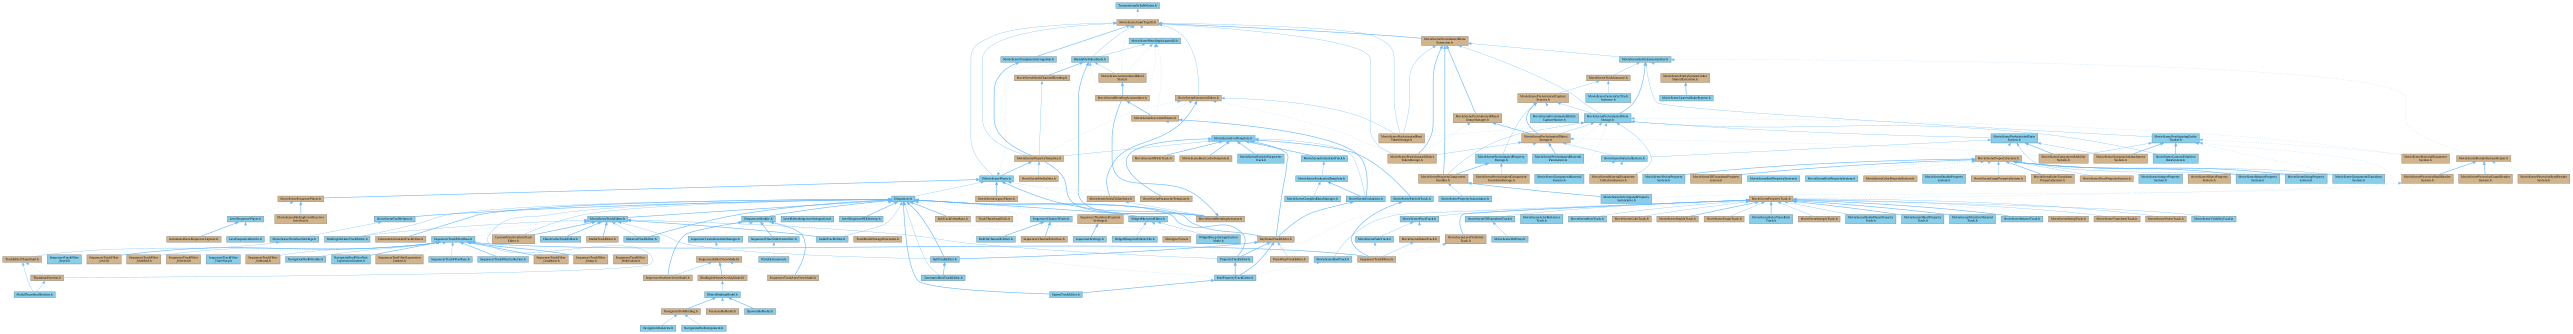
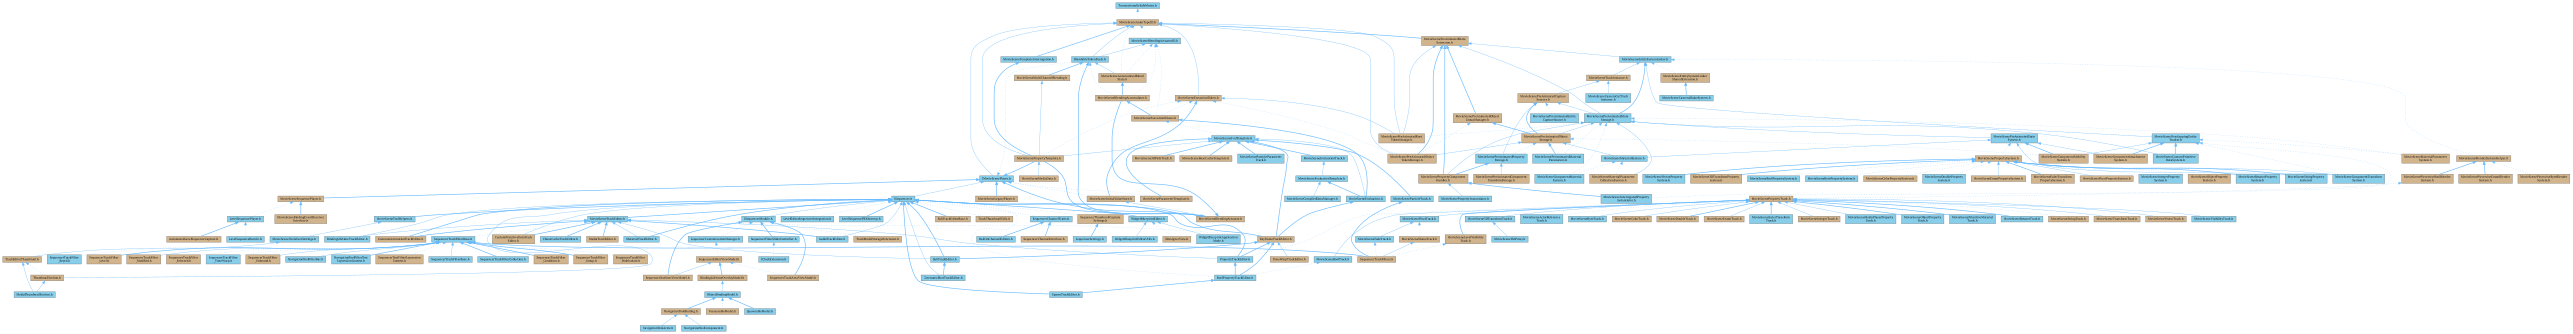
edge "IMovieScenePlayer.h" -> "MovieScenePropertyTemplate.h": reversed
edge "ISequencerModule.h" -> "ISequencer.h": style bold -> solid
edge "CommonAnimationTrackEditor.h" -> "MovieSceneTrackEditor.h": style dotted -> bold
